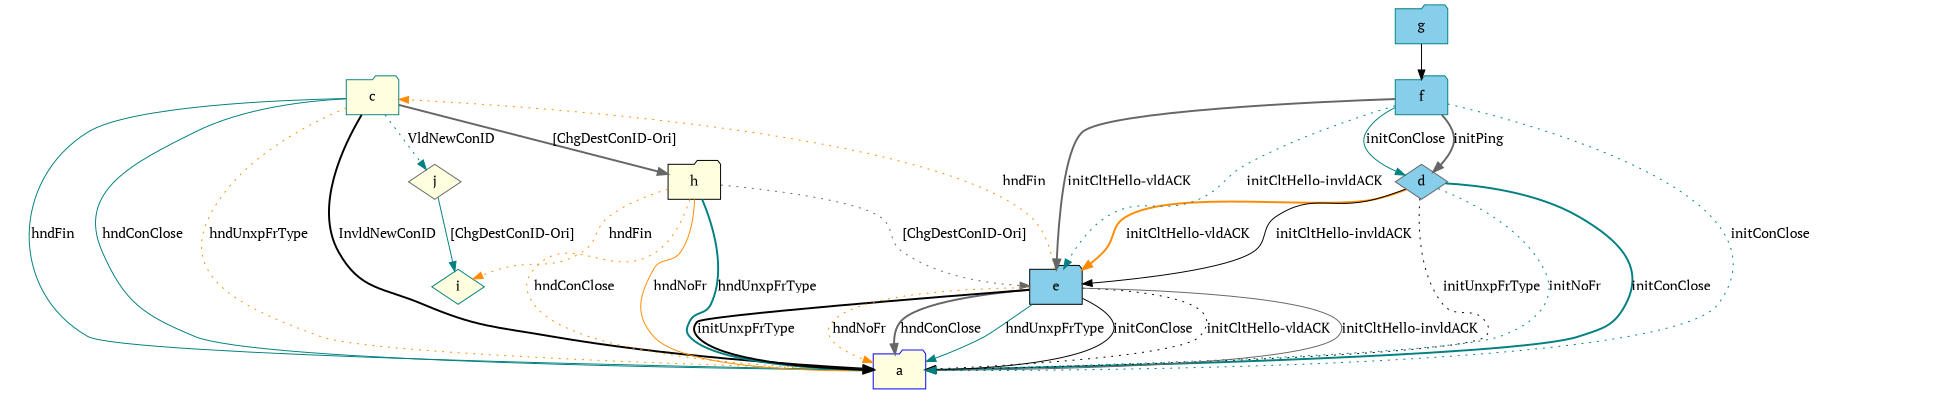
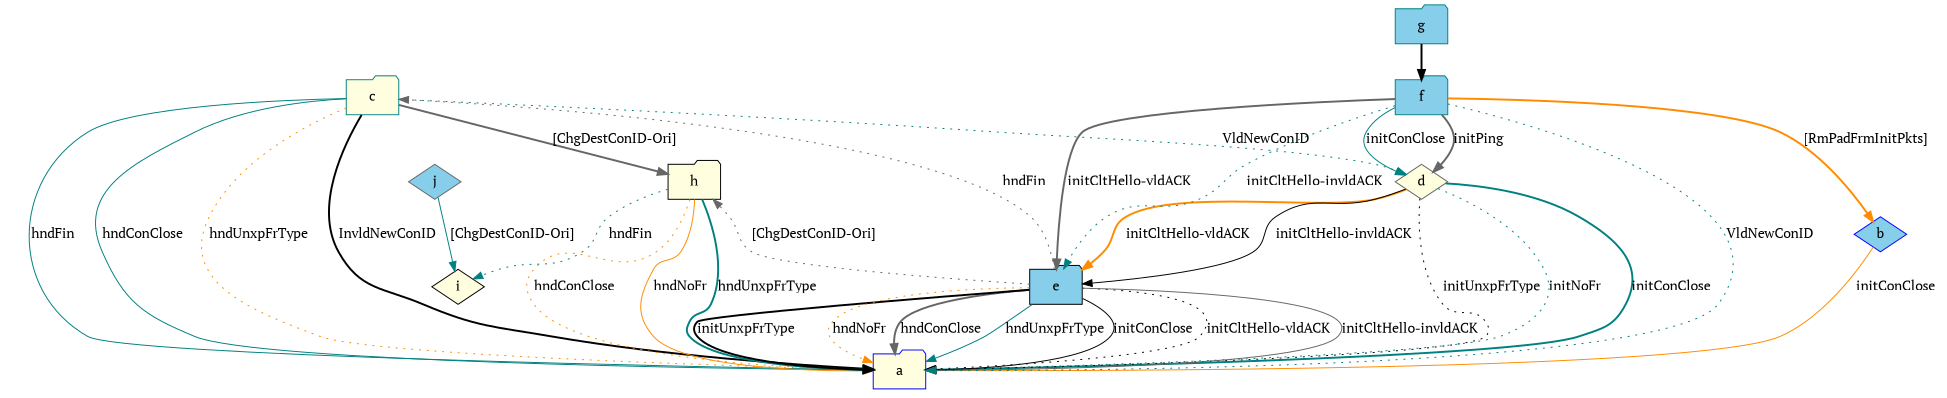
edge "g" -> "f": style solid -> bold
edge "e" -> "c": color darkorange -> gray40
edge "c" -> "j": now "c" -> "d"
node "j": fillcolor lightyellow -> skyblue
node "d": fillcolor skyblue -> lightyellow
edge "h" -> "e": reversed
edge "f" -> "a": label "initConClose " -> "VldNewConID "
node "b": added
edge "h" -> "i": color darkorange -> teal
node "i": color teal -> black
